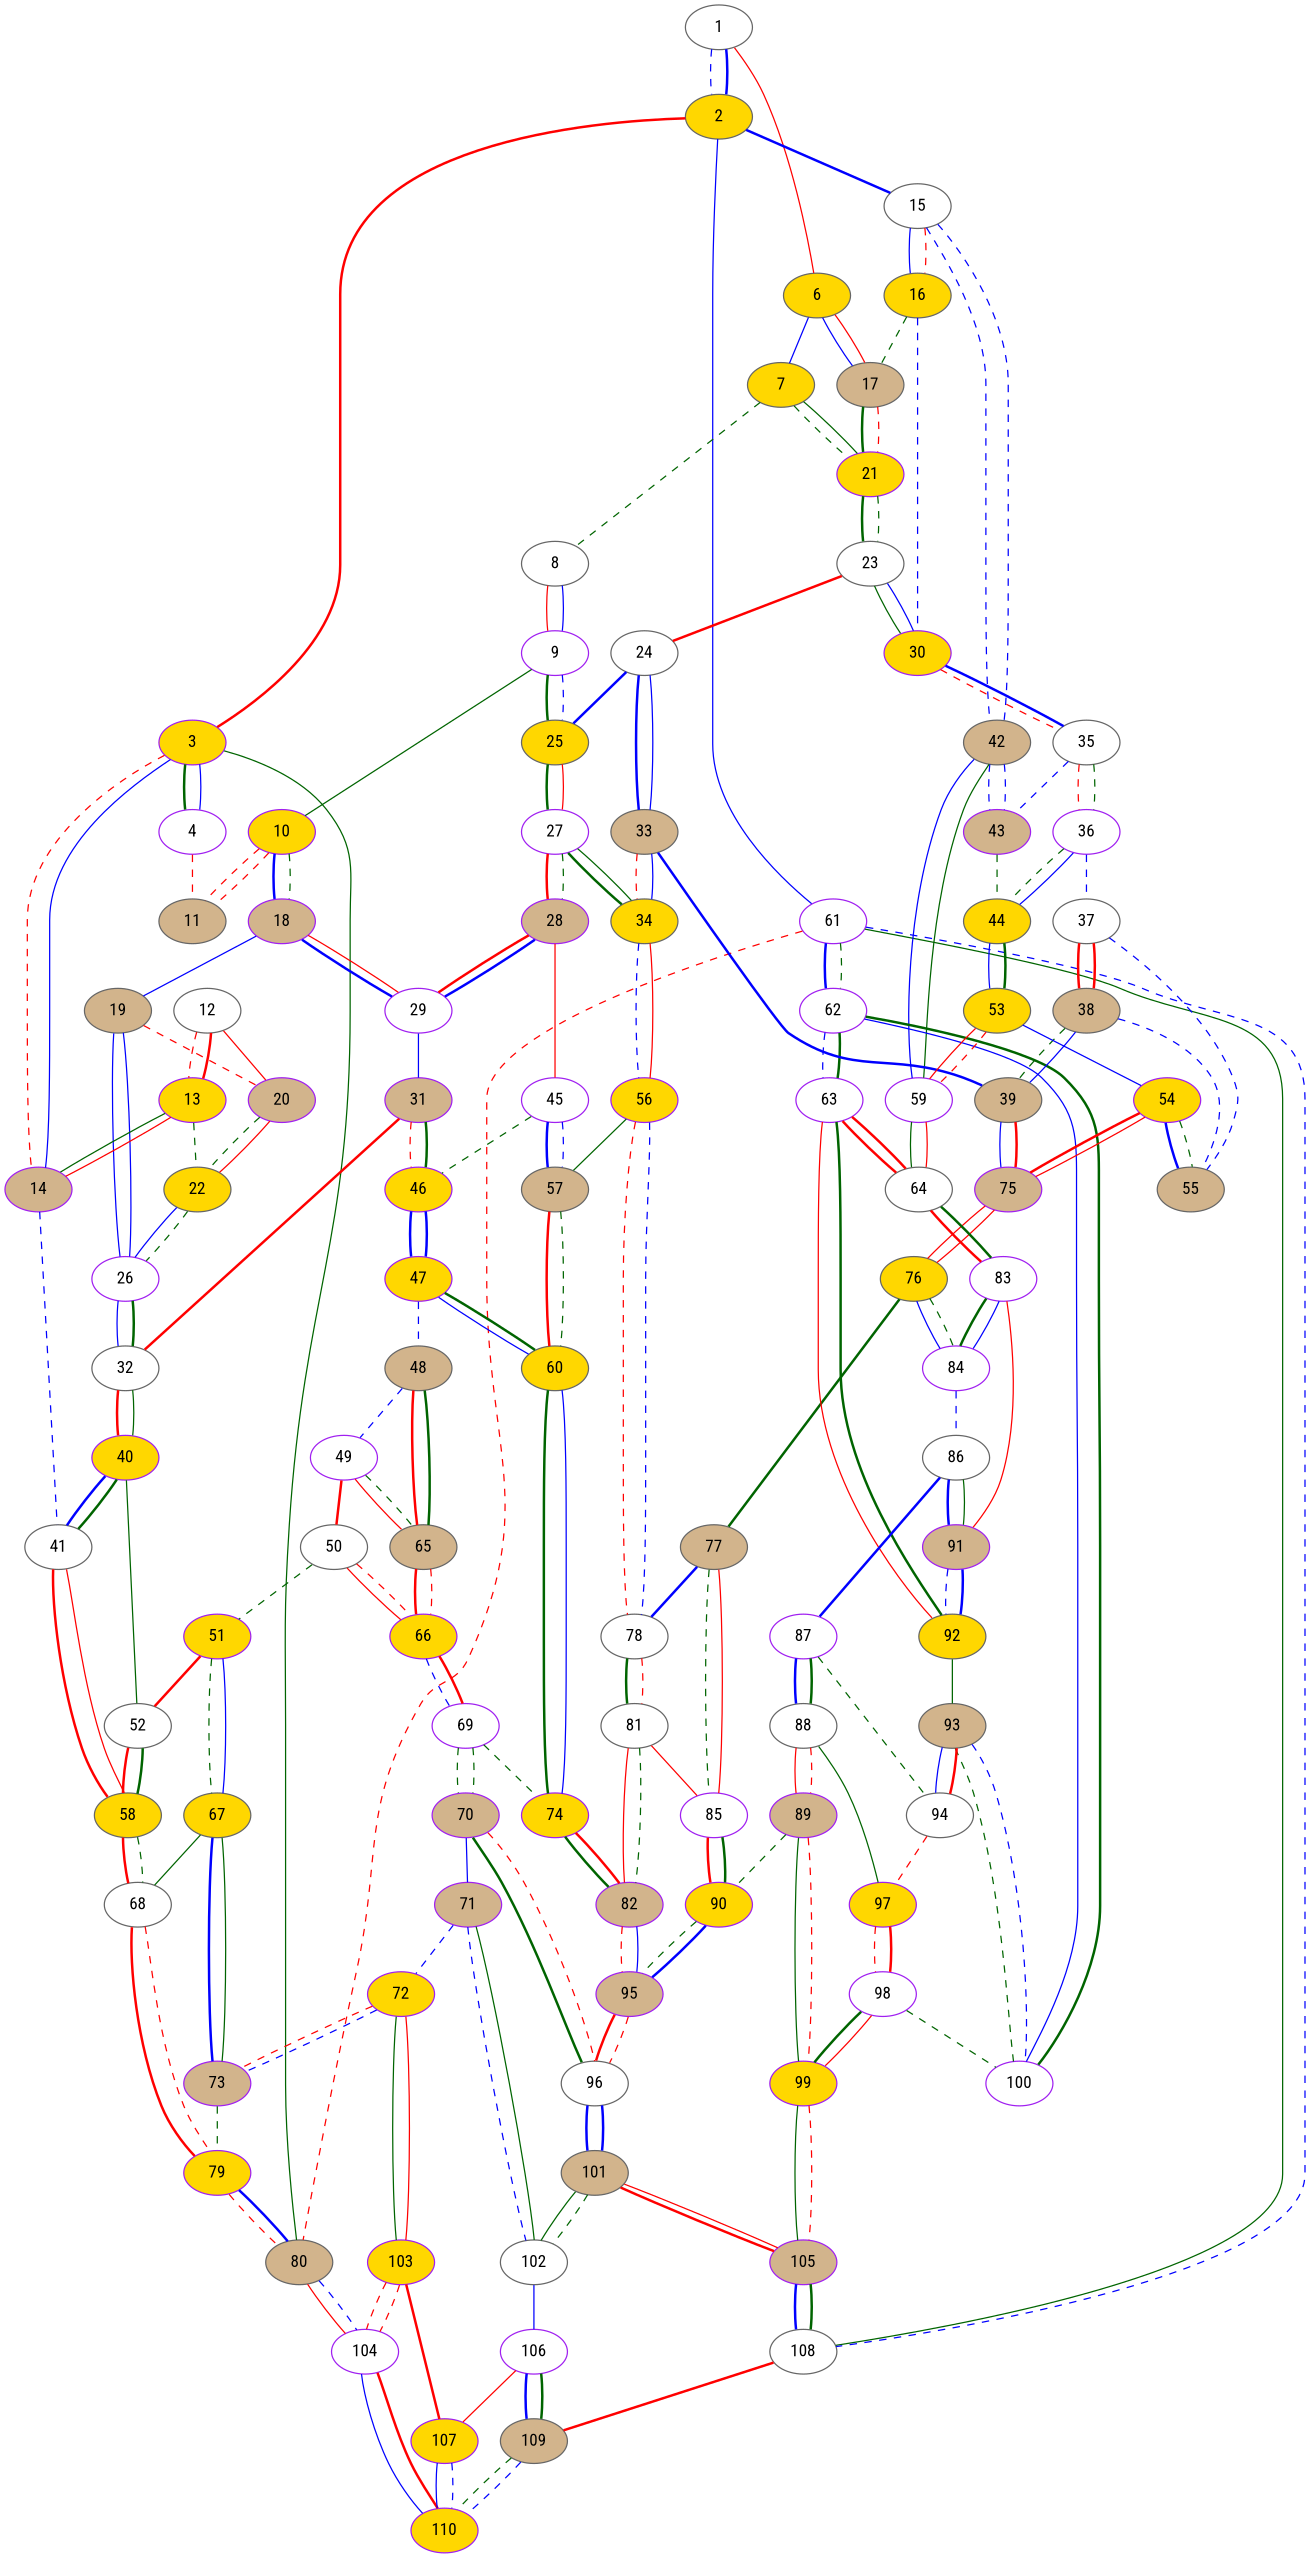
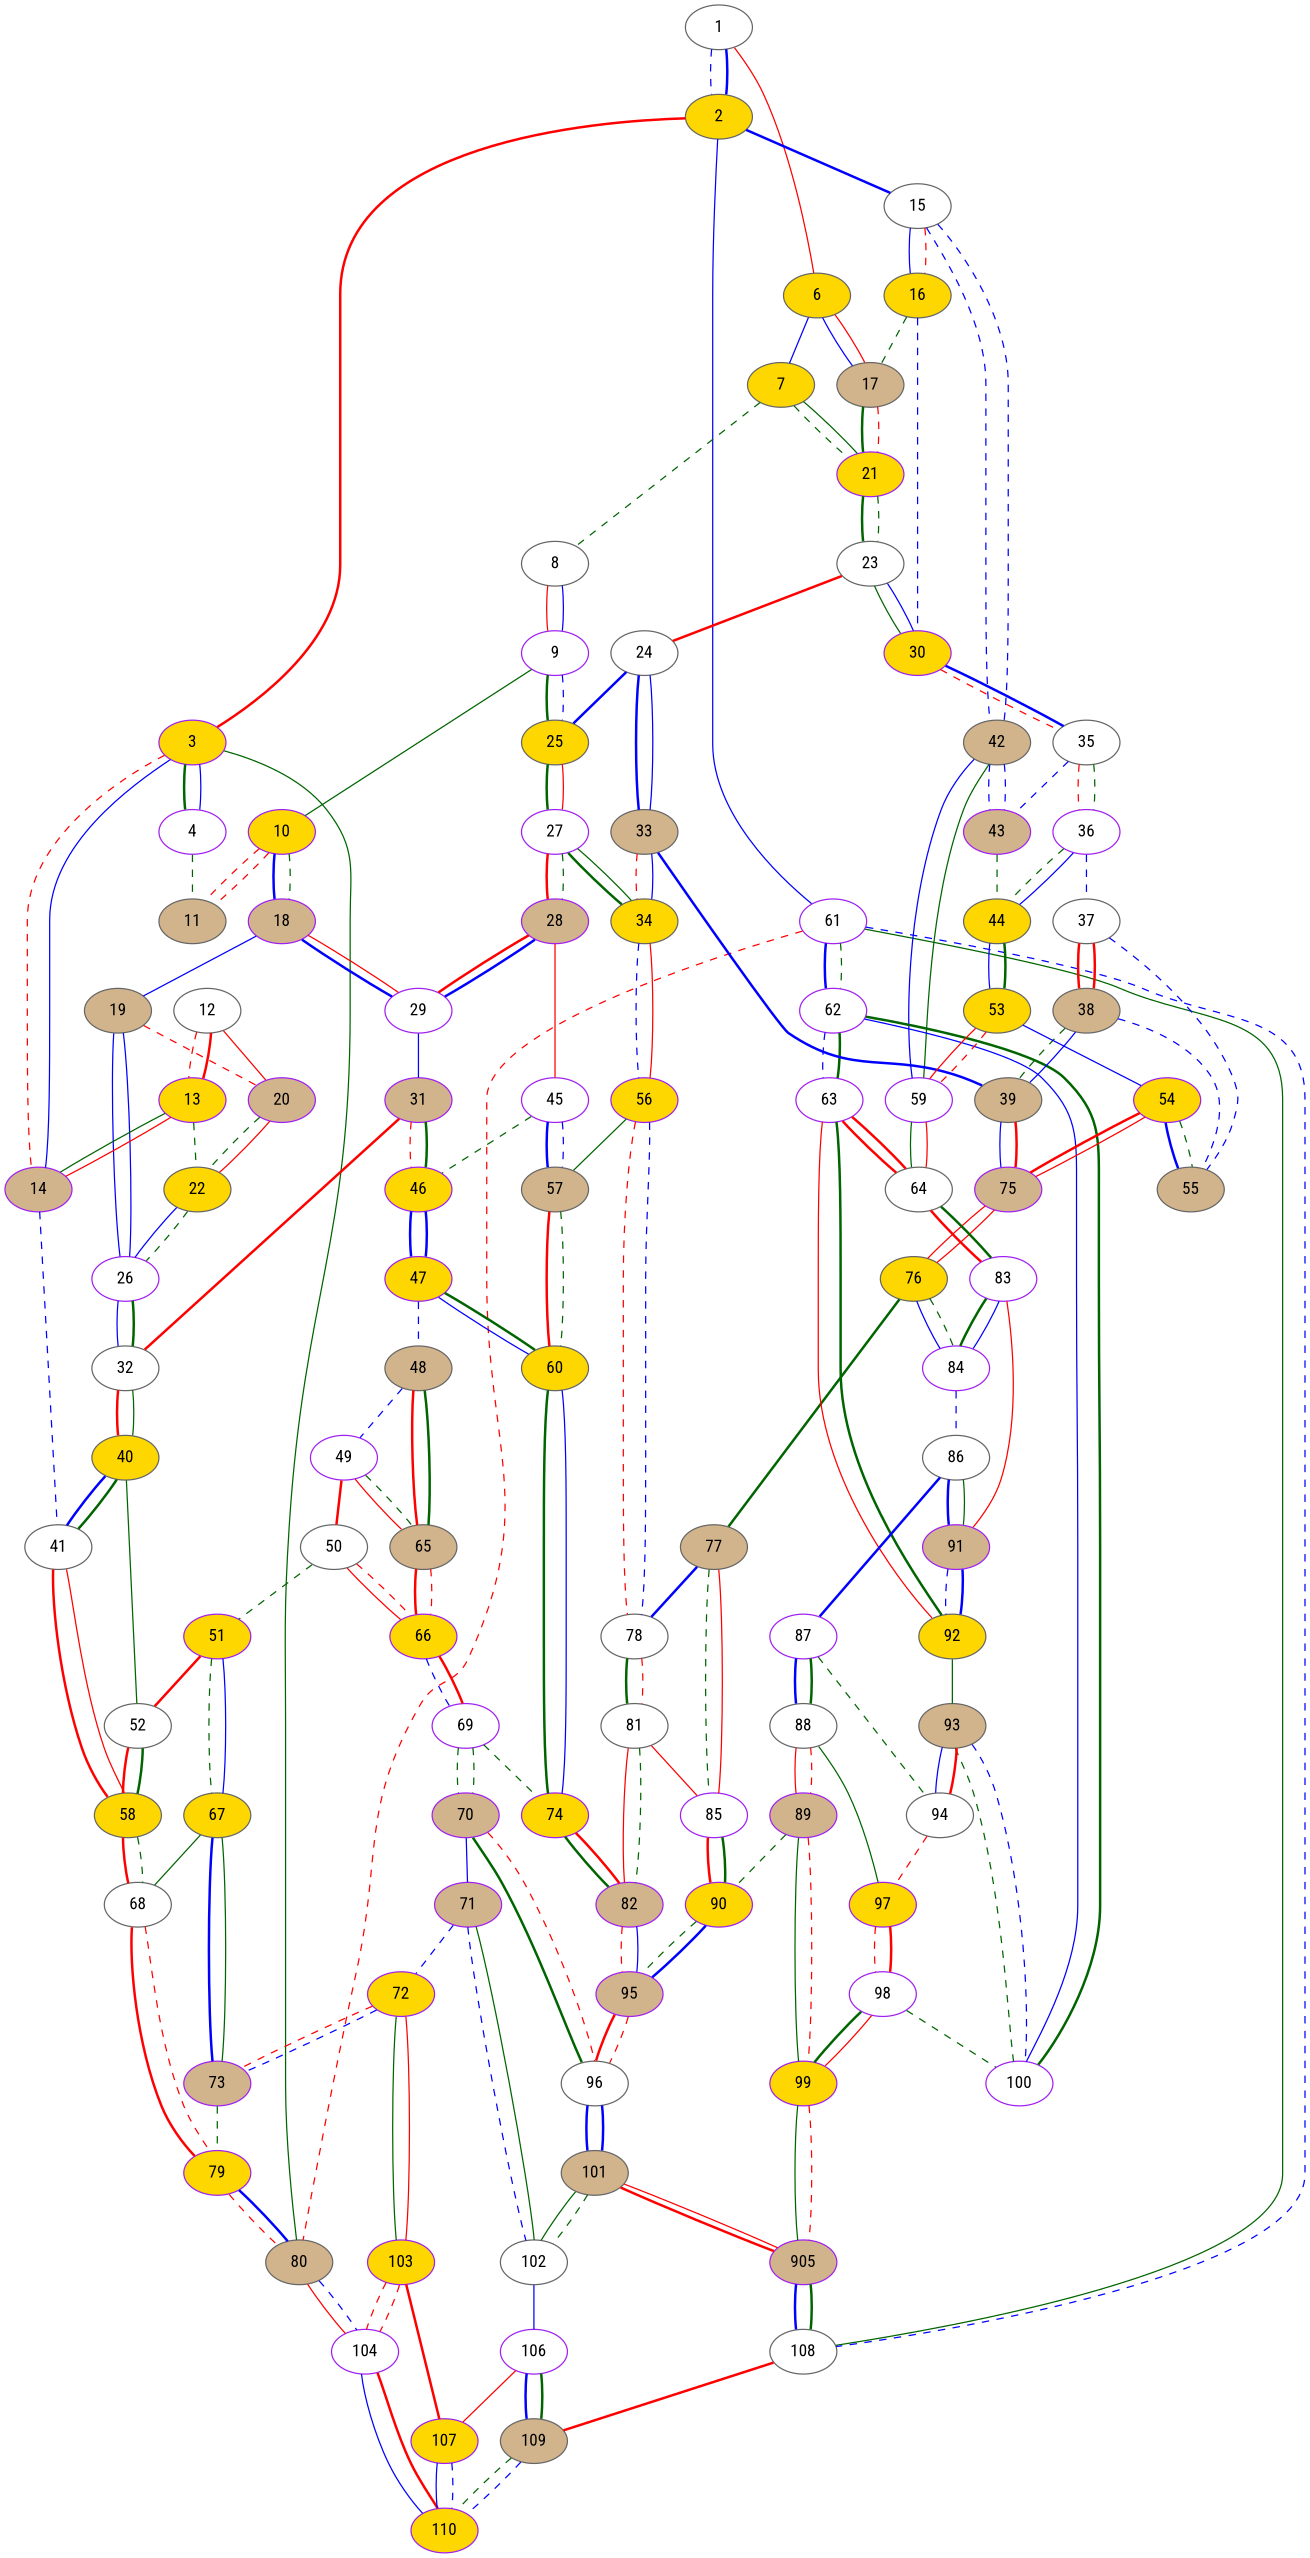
edge "4" -- "11": color red -> darkgreen
node "40": color purple -> gray40
node "105": label "105" -> "905"
